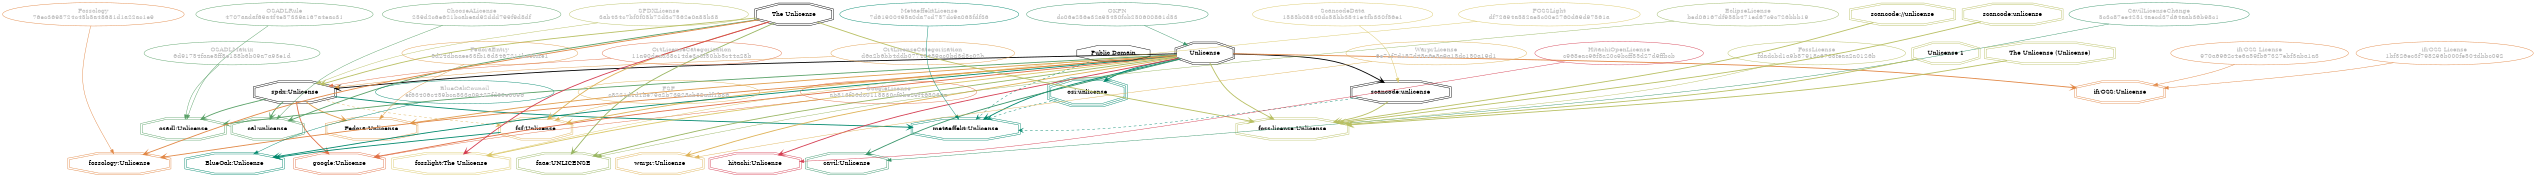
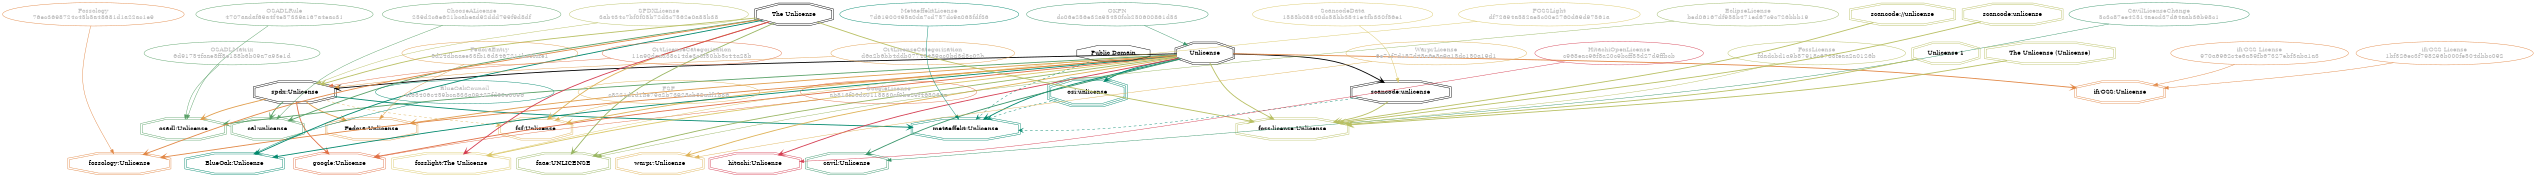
edge "spdx:Unlicense" -> "osadl:Unlicense": color #58a066 -> #e09d4b
edge "Unlicense" -> "BlueOak:Unlicense": arrowhead vee -> normal
edge "fsf:Unlicense" -> "BlueOak:Unlicense": now "The Unlicense" -> "BlueOak:Unlicense"
